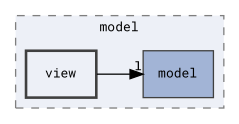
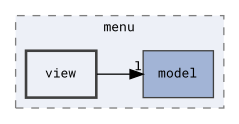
cluster "model": label "model" -> "menu"
